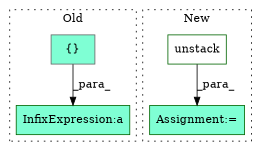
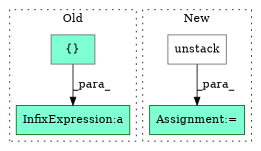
node "unstack": color darkgreen -> gray40
